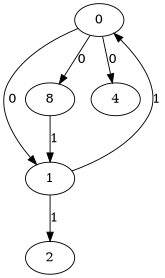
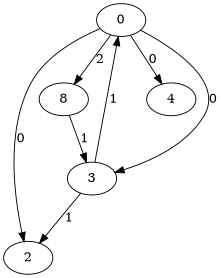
edge "0" -> "8": label "0" -> "2"
edge "0" -> "2": added, label "0"
node "1": label "1" -> "3"
